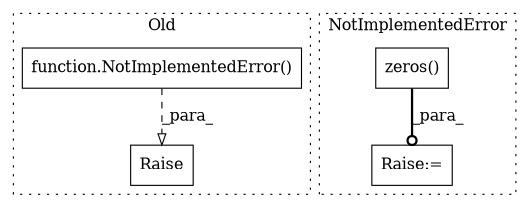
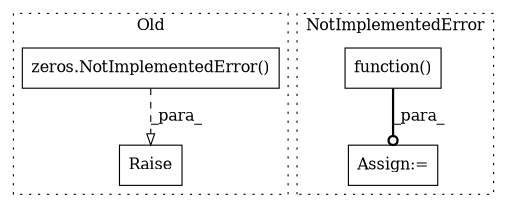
node "function.NotImplementedError()": label "function.NotImplementedError()" -> "zeros.NotImplementedError()"
node "zeros()": label "zeros()" -> "function()"
node "Raise:=": label "Raise:=" -> "Assign:="
